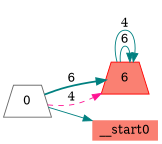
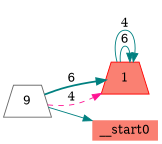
node "6": label "6" -> "1"
node "0": label "0" -> "9"
